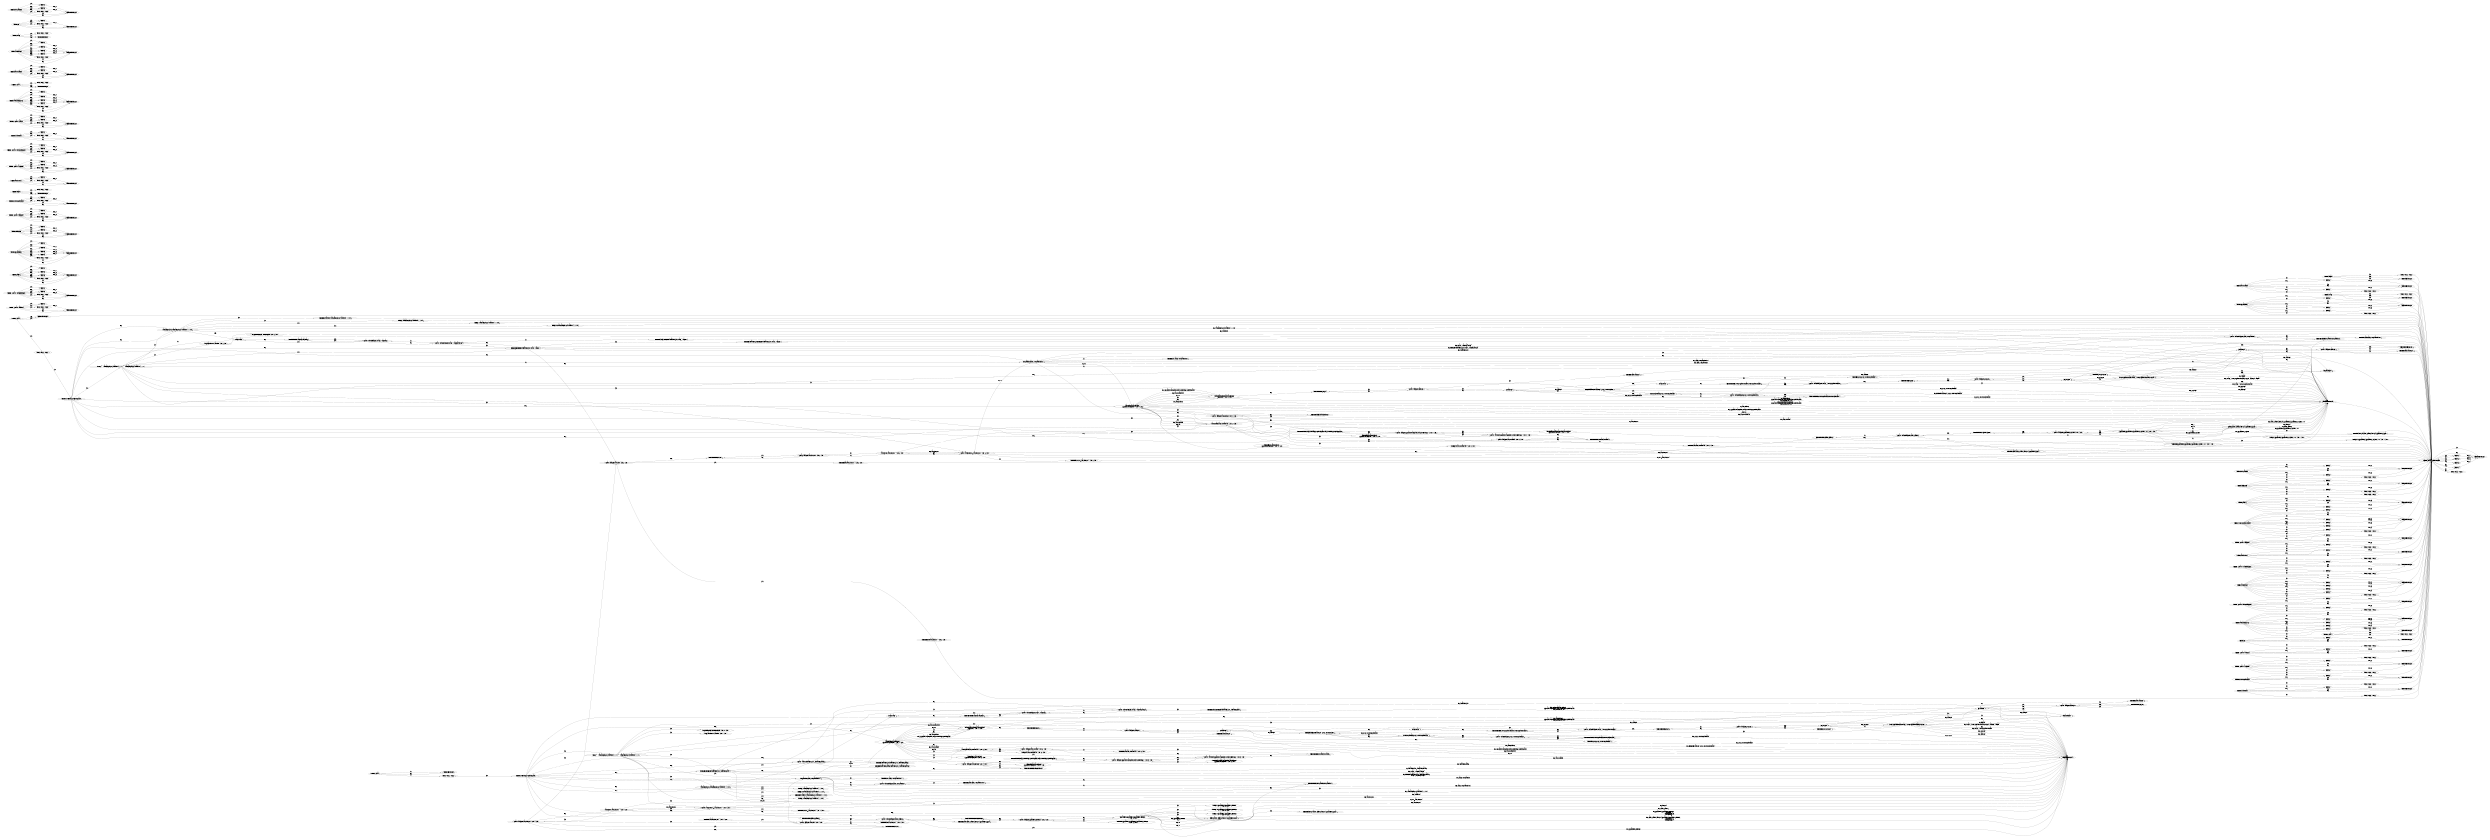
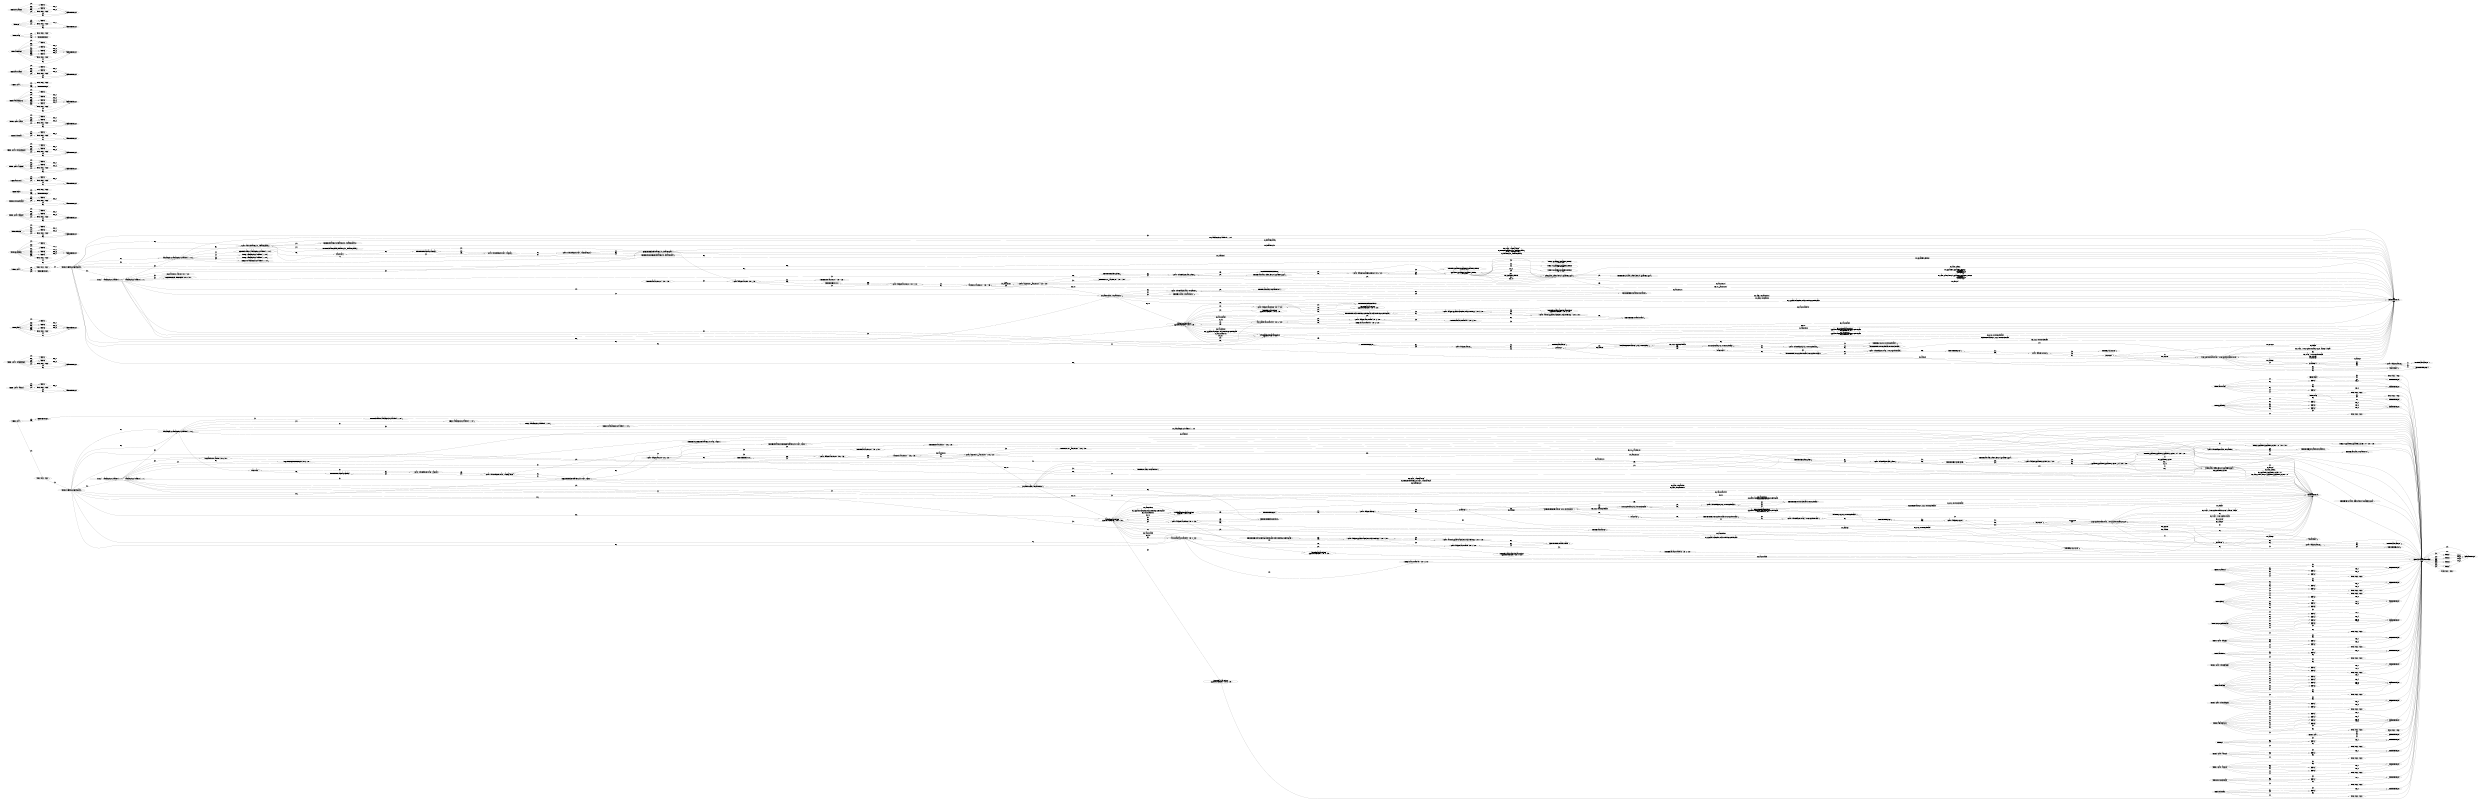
edge "<(<operator>.fieldAccess,base::Time::Now)<SUB>7</SUB>>" -> "<(<operator>.fieldAccess,base::Time)<SUB>6</SUB>>": now "<(<operator>.fieldAccess,base::Time::Now)<SUB>6</SUB>>" -> "<(<operator>.fieldAccess,base::Time)<SUB>6</SUB>>"
